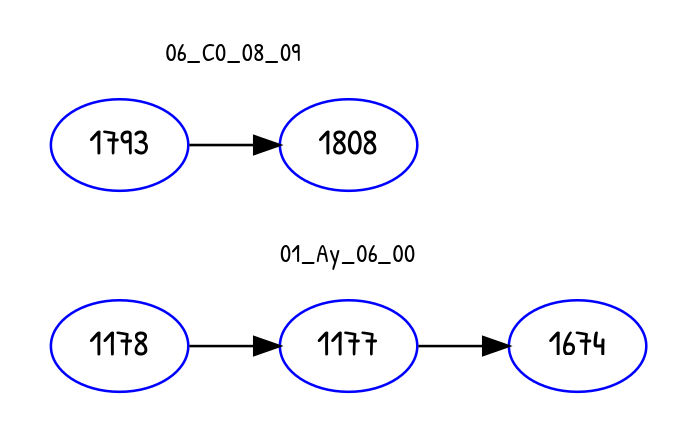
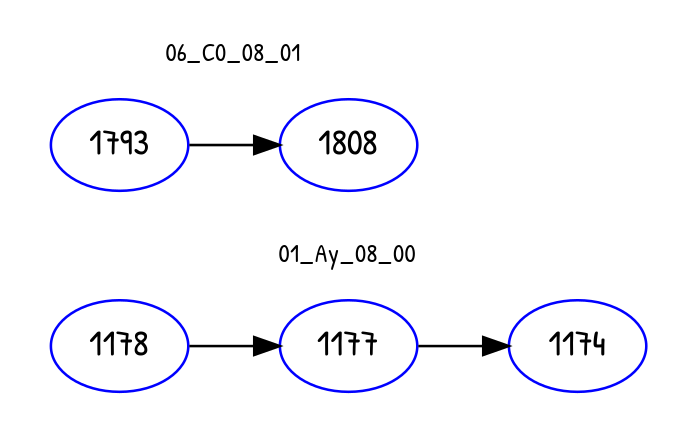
cluster "06_C0_08_09": label "06_C0_08_09" -> "06_C0_08_01"
cluster "01_Ay_06_00": label "01_Ay_06_00" -> "01_Ay_08_00"
node "1674": label "1674" -> "1174"
